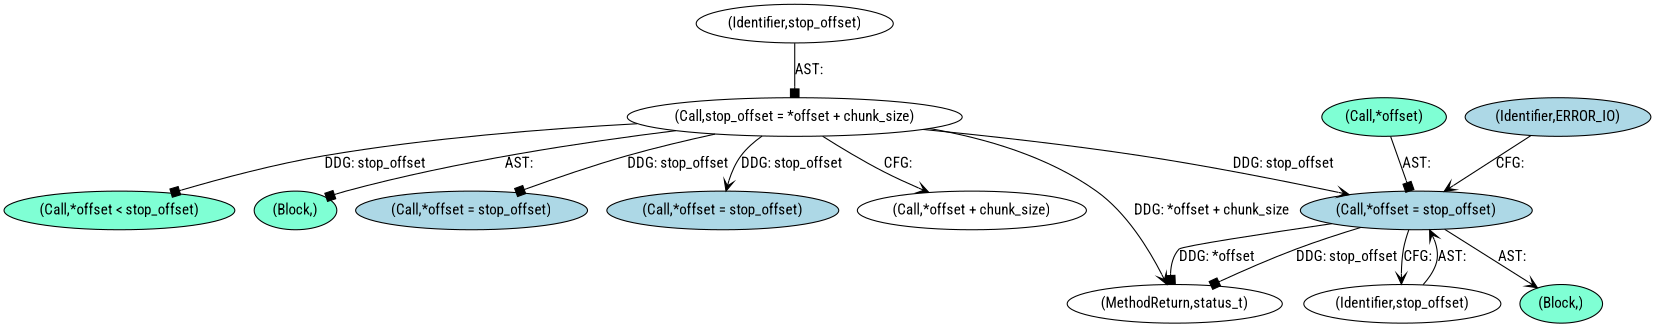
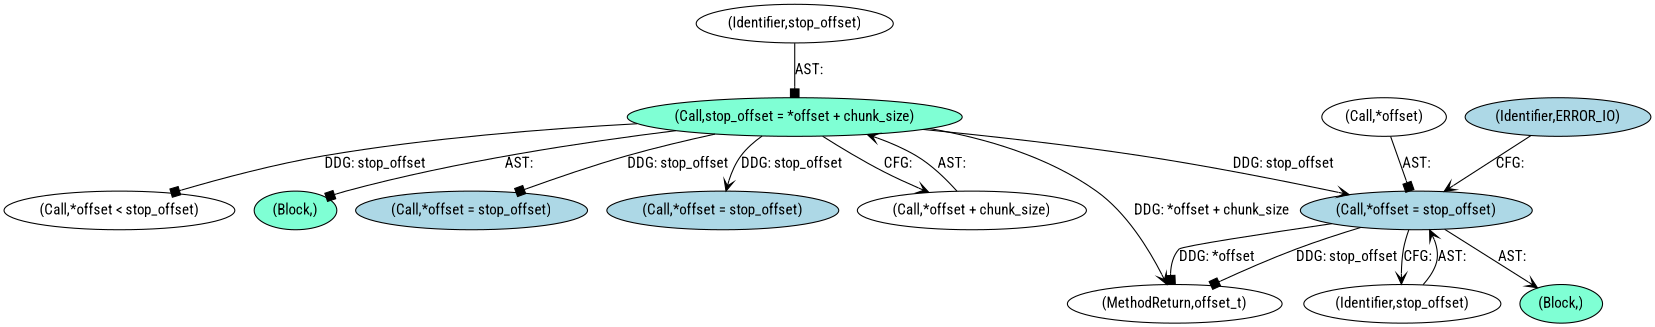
node "(Call,stop_offset = *offset + chunk_size)": fillcolor white -> aquamarine
node "(Call,*offset)": fillcolor aquamarine -> white
edge "(Call,*offset + chunk_size)" -> "(Call,stop_offset = *offset + chunk_size)": added, label "AST:"
node "(Call,*offset < stop_offset)": fillcolor aquamarine -> white
node "(MethodReturn,status_t)": label "(MethodReturn,status_t)" -> "(MethodReturn,offset_t)"
